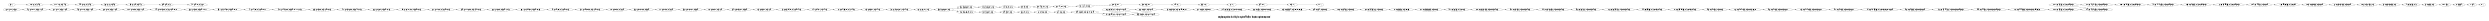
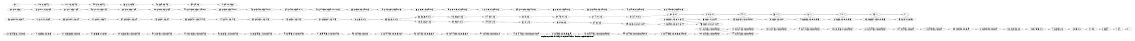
node "70 | 6 20 22 : 2 3 8 9": removed
node "108 | 28 34 36 : 2 3 22 23": removed
